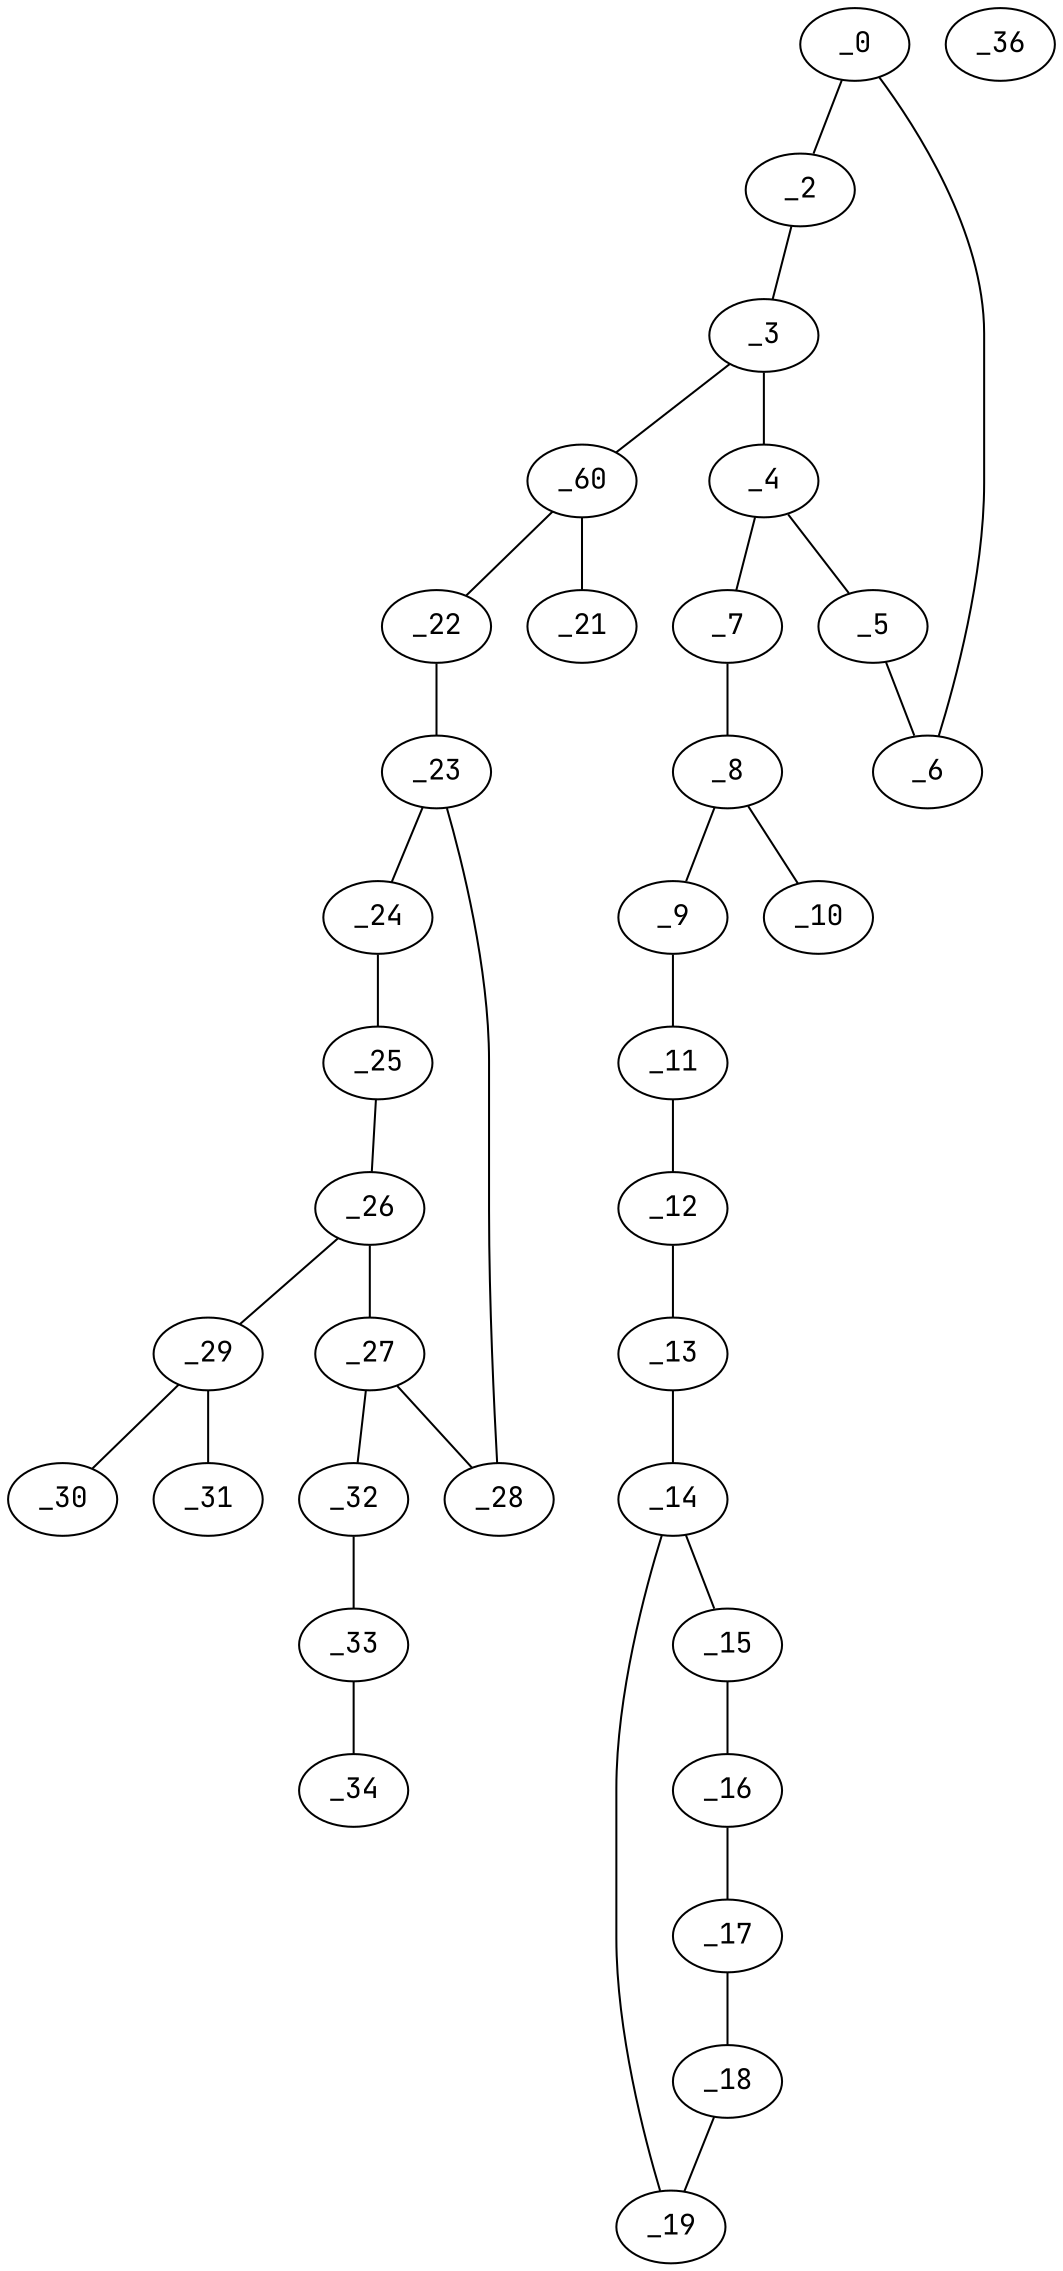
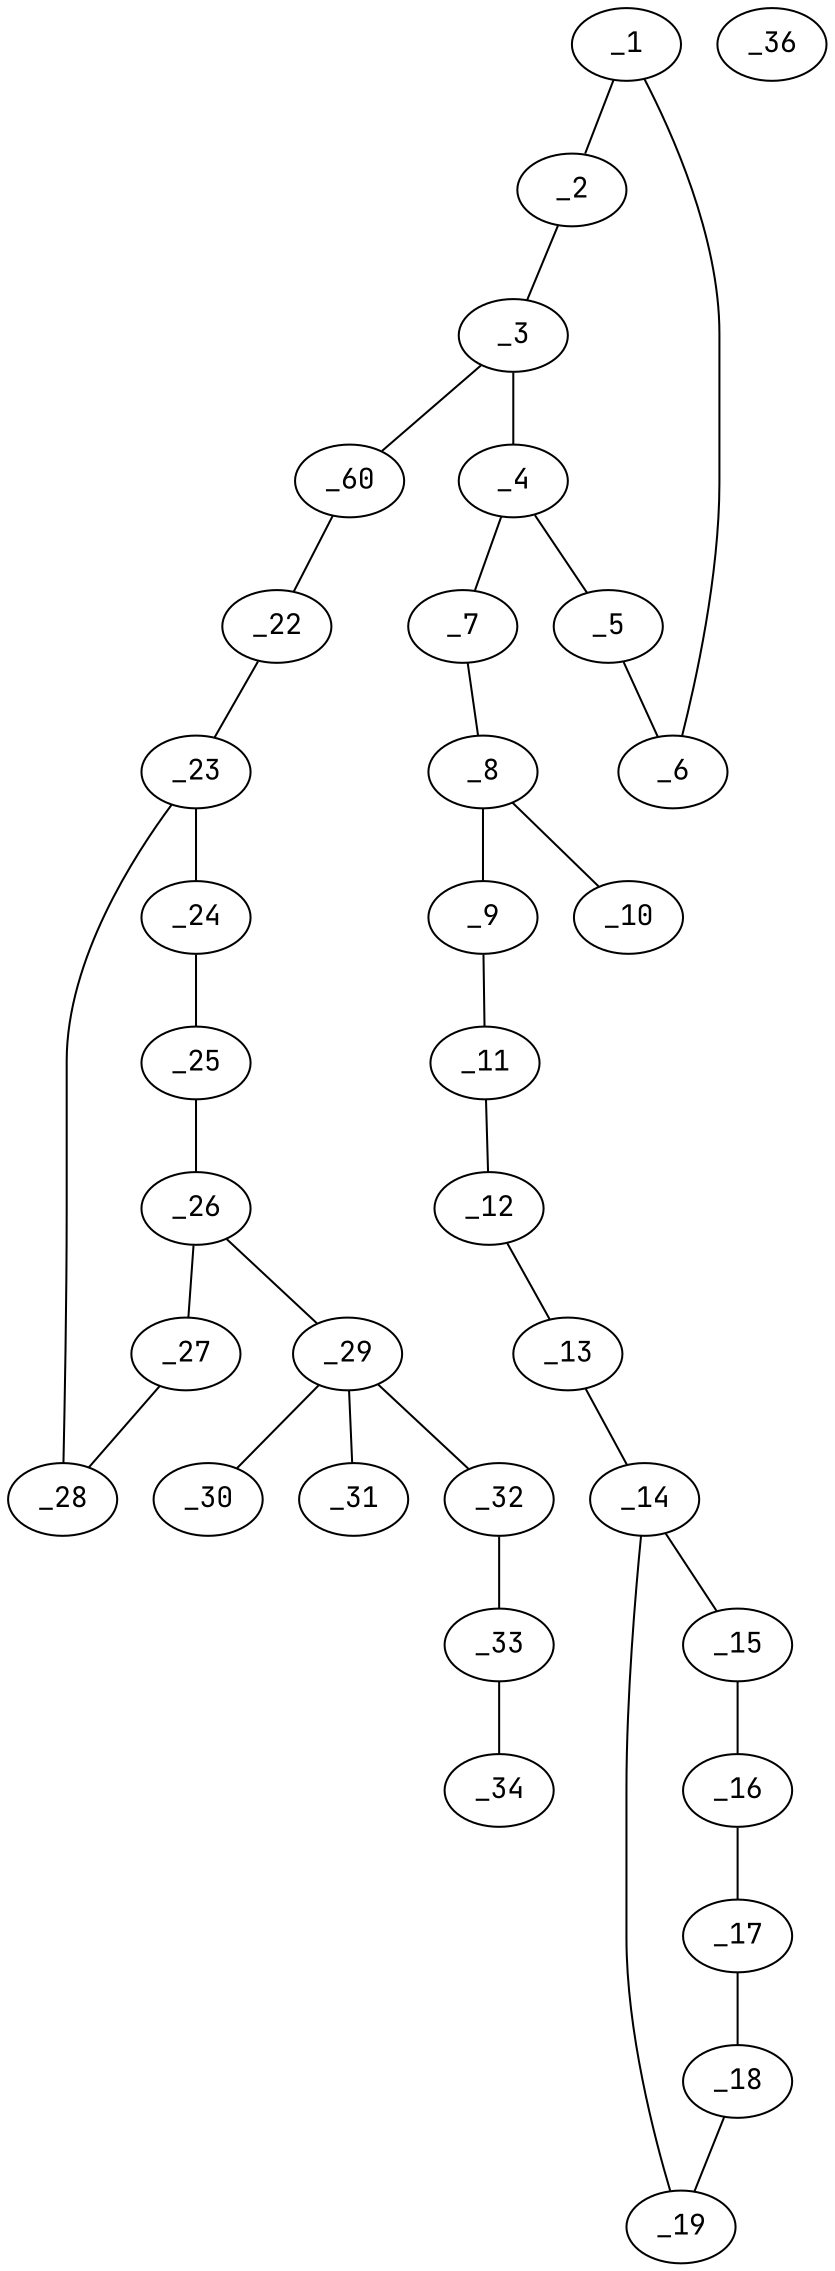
node "_0": label "_0" -> "_1"
node "_21": removed
edge "_27" -- "_32": now "_29" -- "_32"
